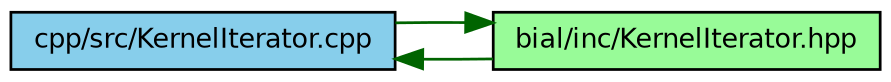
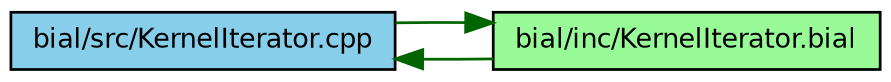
node "cpp/src/KernelIterator.cpp": label "cpp/src/KernelIterator.cpp" -> "bial/src/KernelIterator.cpp"
node "bial/inc/KernelIterator.hpp": label "bial/inc/KernelIterator.hpp" -> "bial/inc/KernelIterator.bial"
